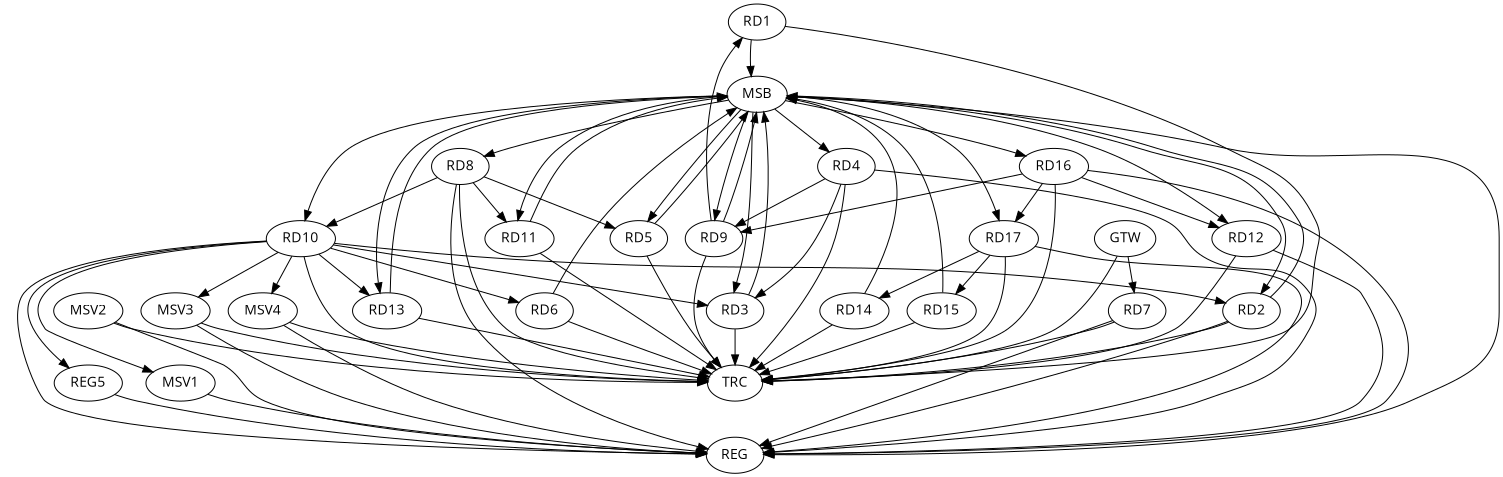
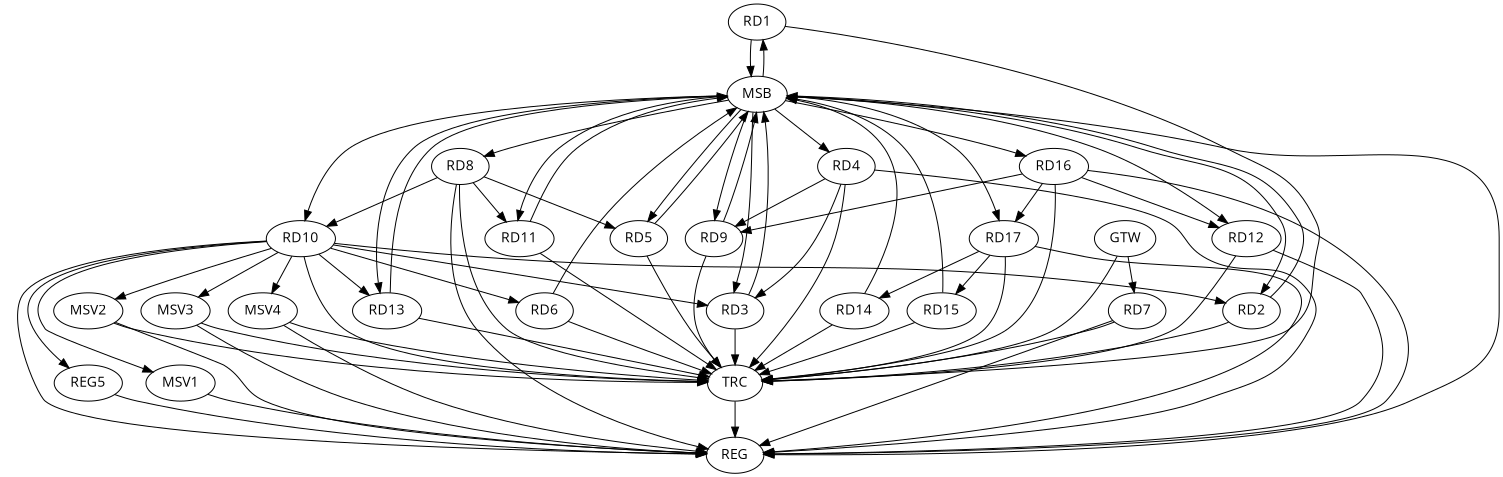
edge "RD9" -> "RD1": now "MSB" -> "RD1"
edge "RD10" -> "MSV2": added
edge "RD2" -> "REG": now "TRC" -> "REG"
